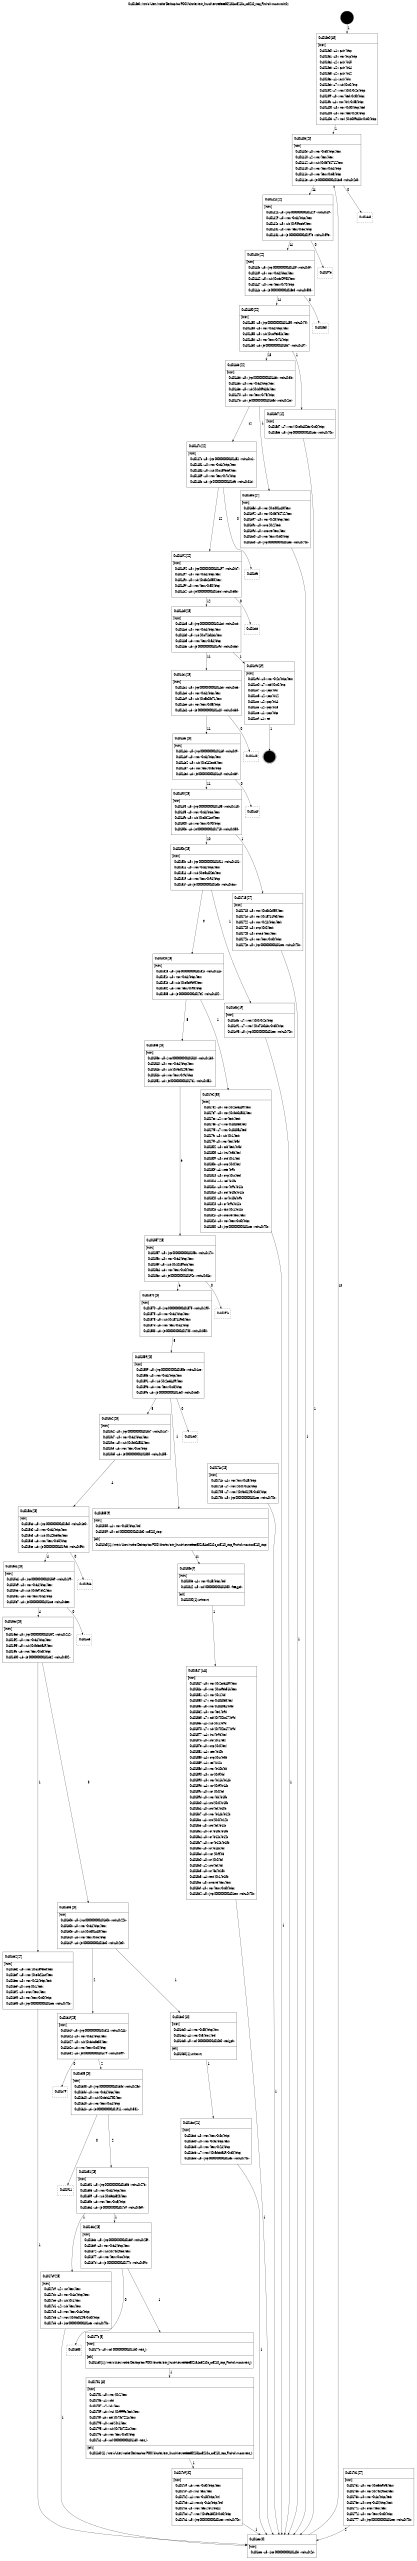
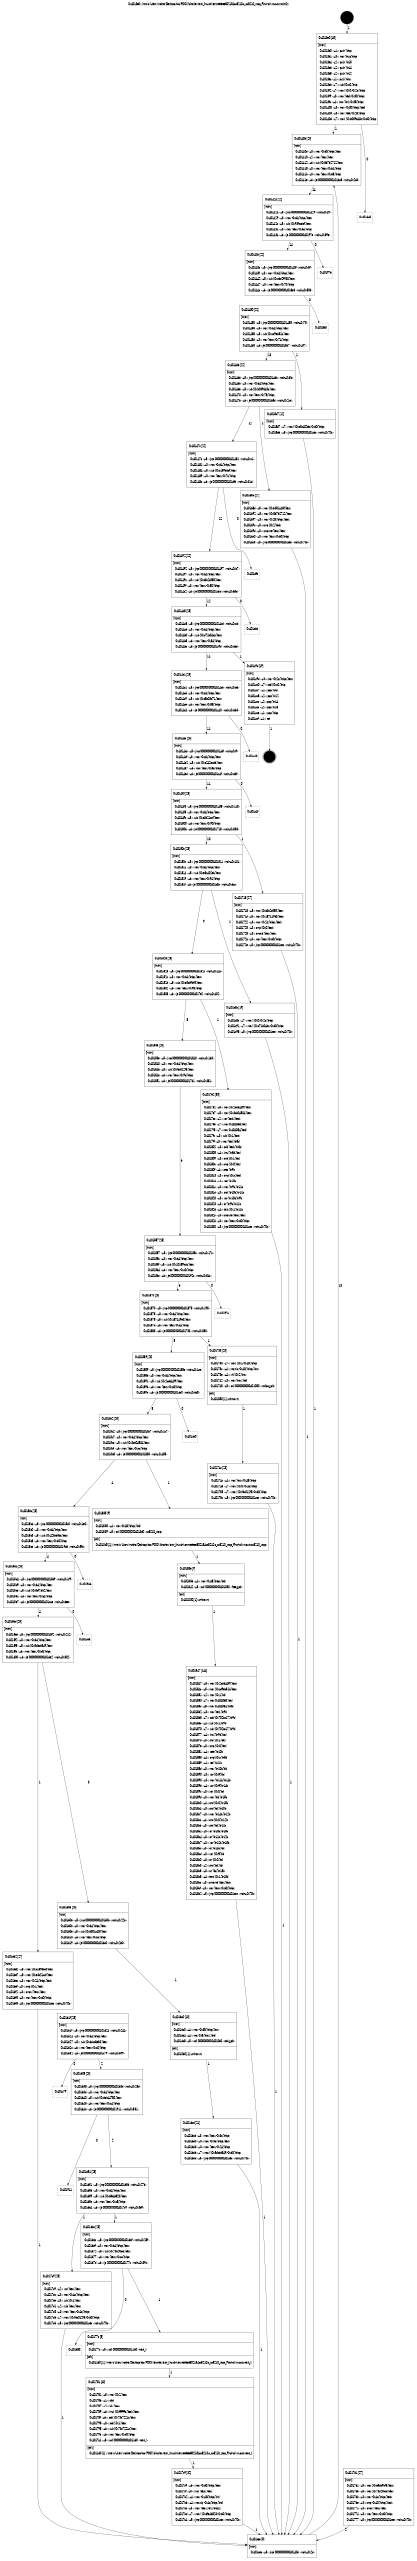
edge "0x40140d [23]" -> "0x4016a8": now "0x4013e0 [45]" -> "0x4016a8"
edge "0x40143a [22]" -> "0x401450 [22]": removed, label "14"
node "0x401733 [23]": added
edge "0x401589 [25]" -> "0x401835 [9]": now "0x4015a2 [25]" -> "0x401835 [9]"
edge "0x401835 [9]" -> "0x40183e [9]": label " 11" -> " 1"
edge "0x401606 [25]" -> "0x40161f [25]": removed, label "2"
